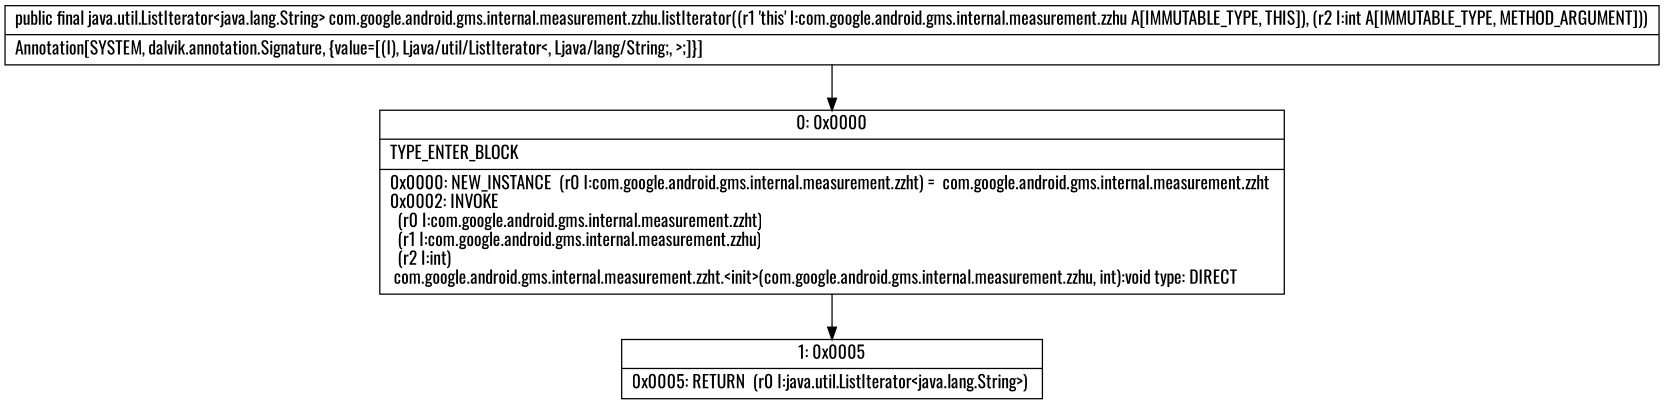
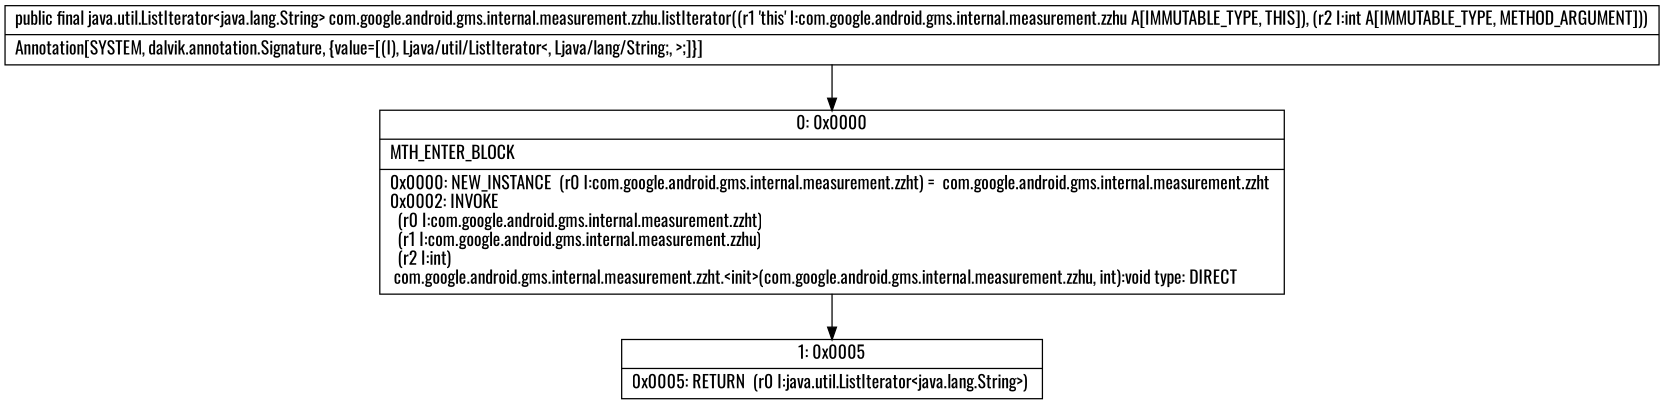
node "0: 0x0000": text "TYPE_ENTER_BLOCK" -> "MTH_ENTER_BLOCK"
